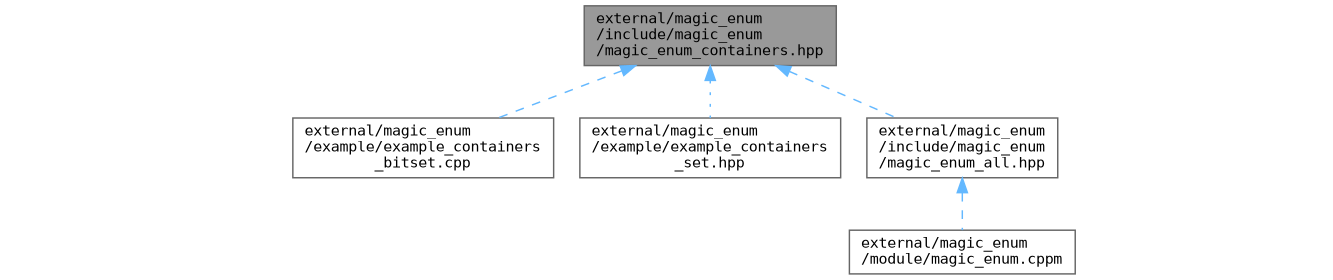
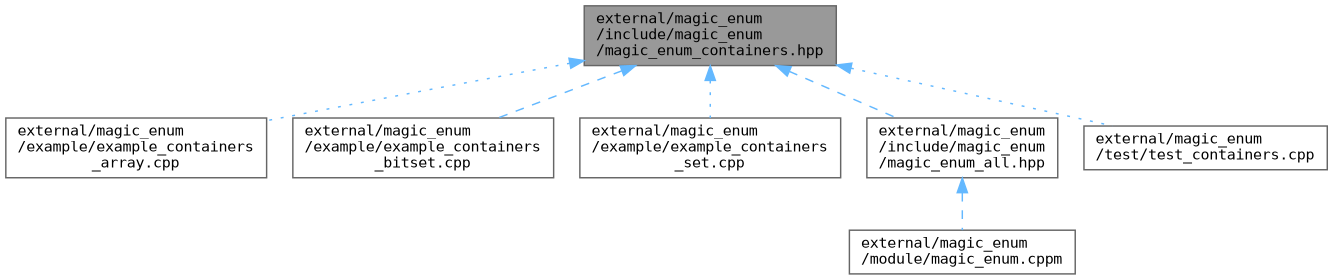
node "external/magic_enum /example/example_containers _array.cpp": added
node "external/magic_enum /example/example_containers _set.hpp": label "external/magic_enum /example/example_containers _set.hpp" -> "external/magic_enum /example/example_containers _set.cpp"
node "external/magic_enum /test/test_containers.cpp": added
